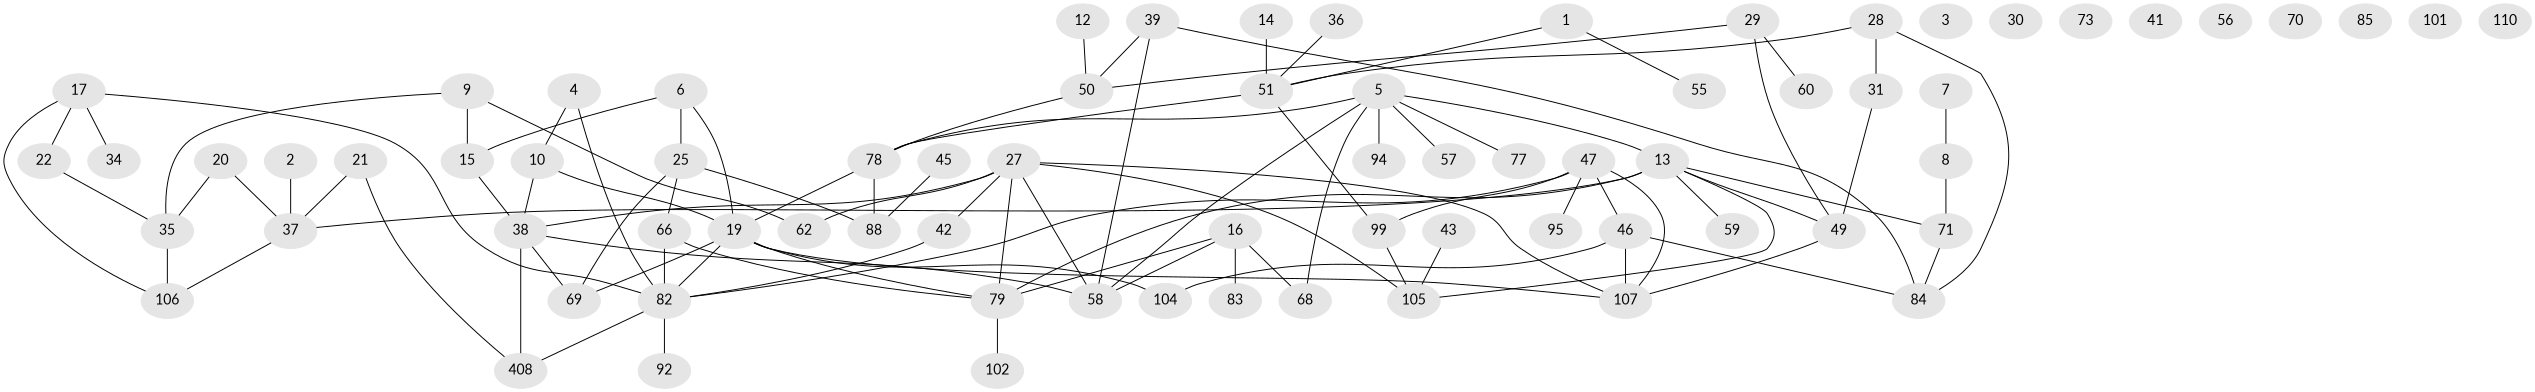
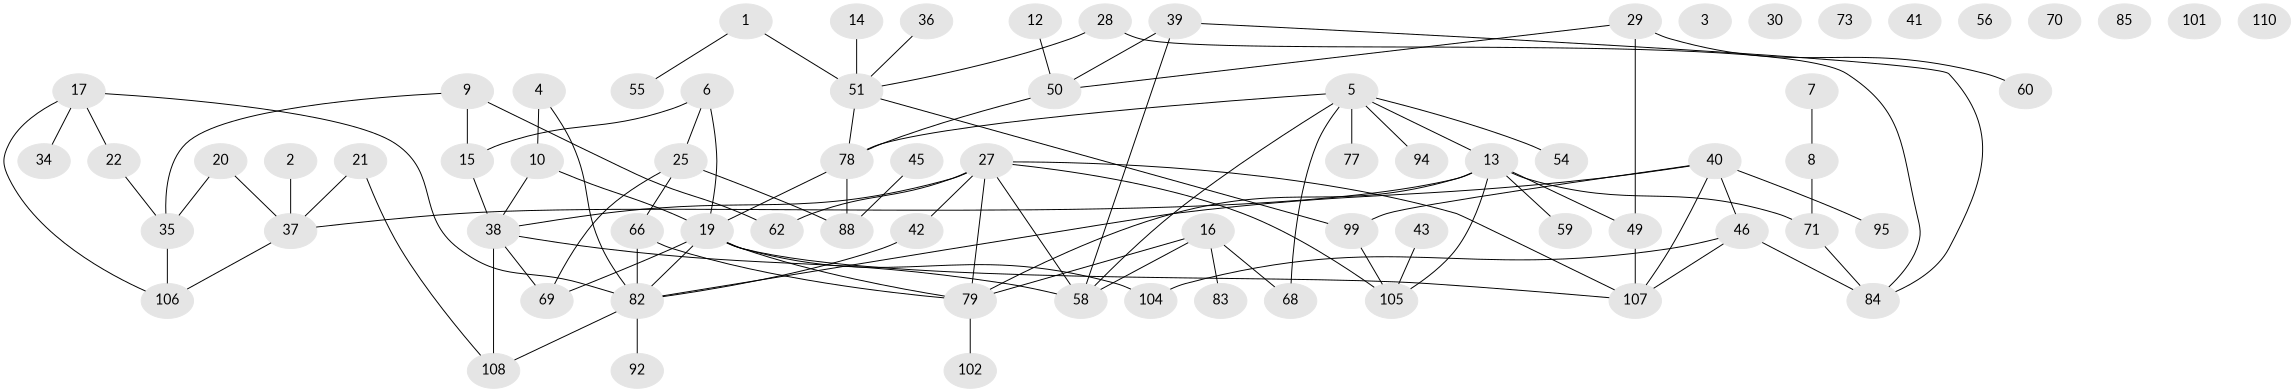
node "31": removed
node "57": label "57" -> "54"
node "47": label "47" -> "40"
node "408": label "408" -> "108"
